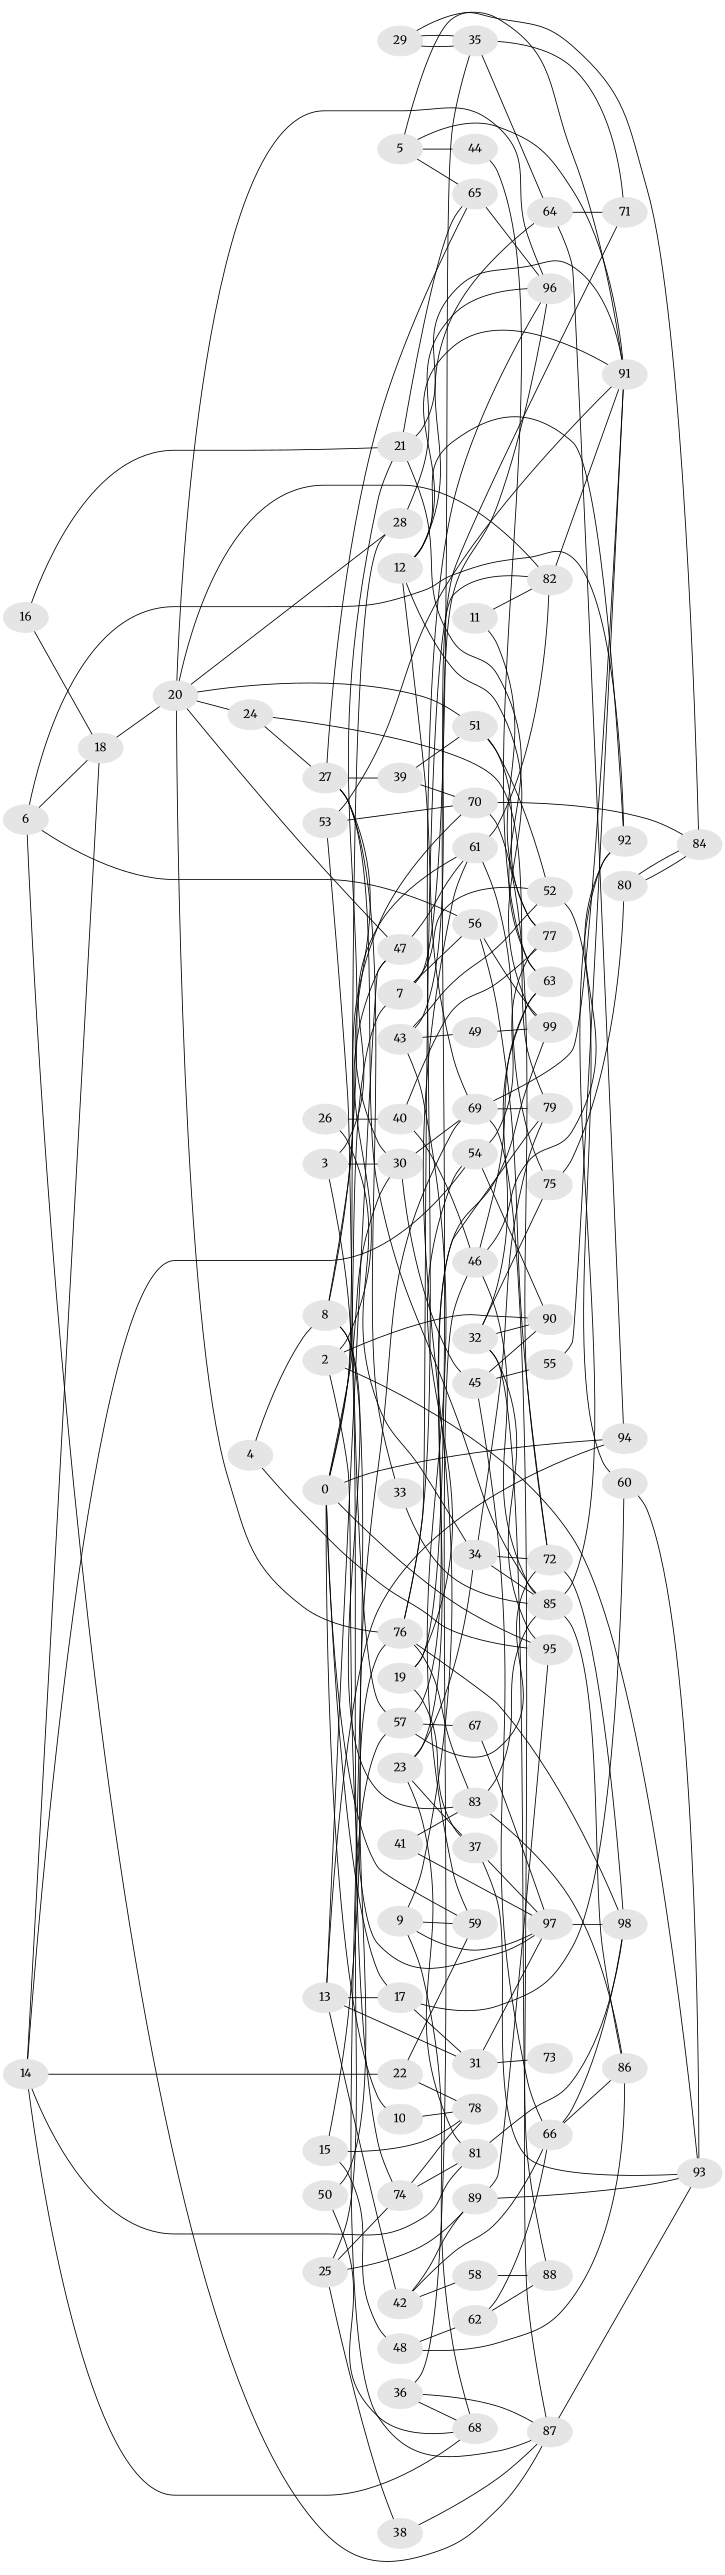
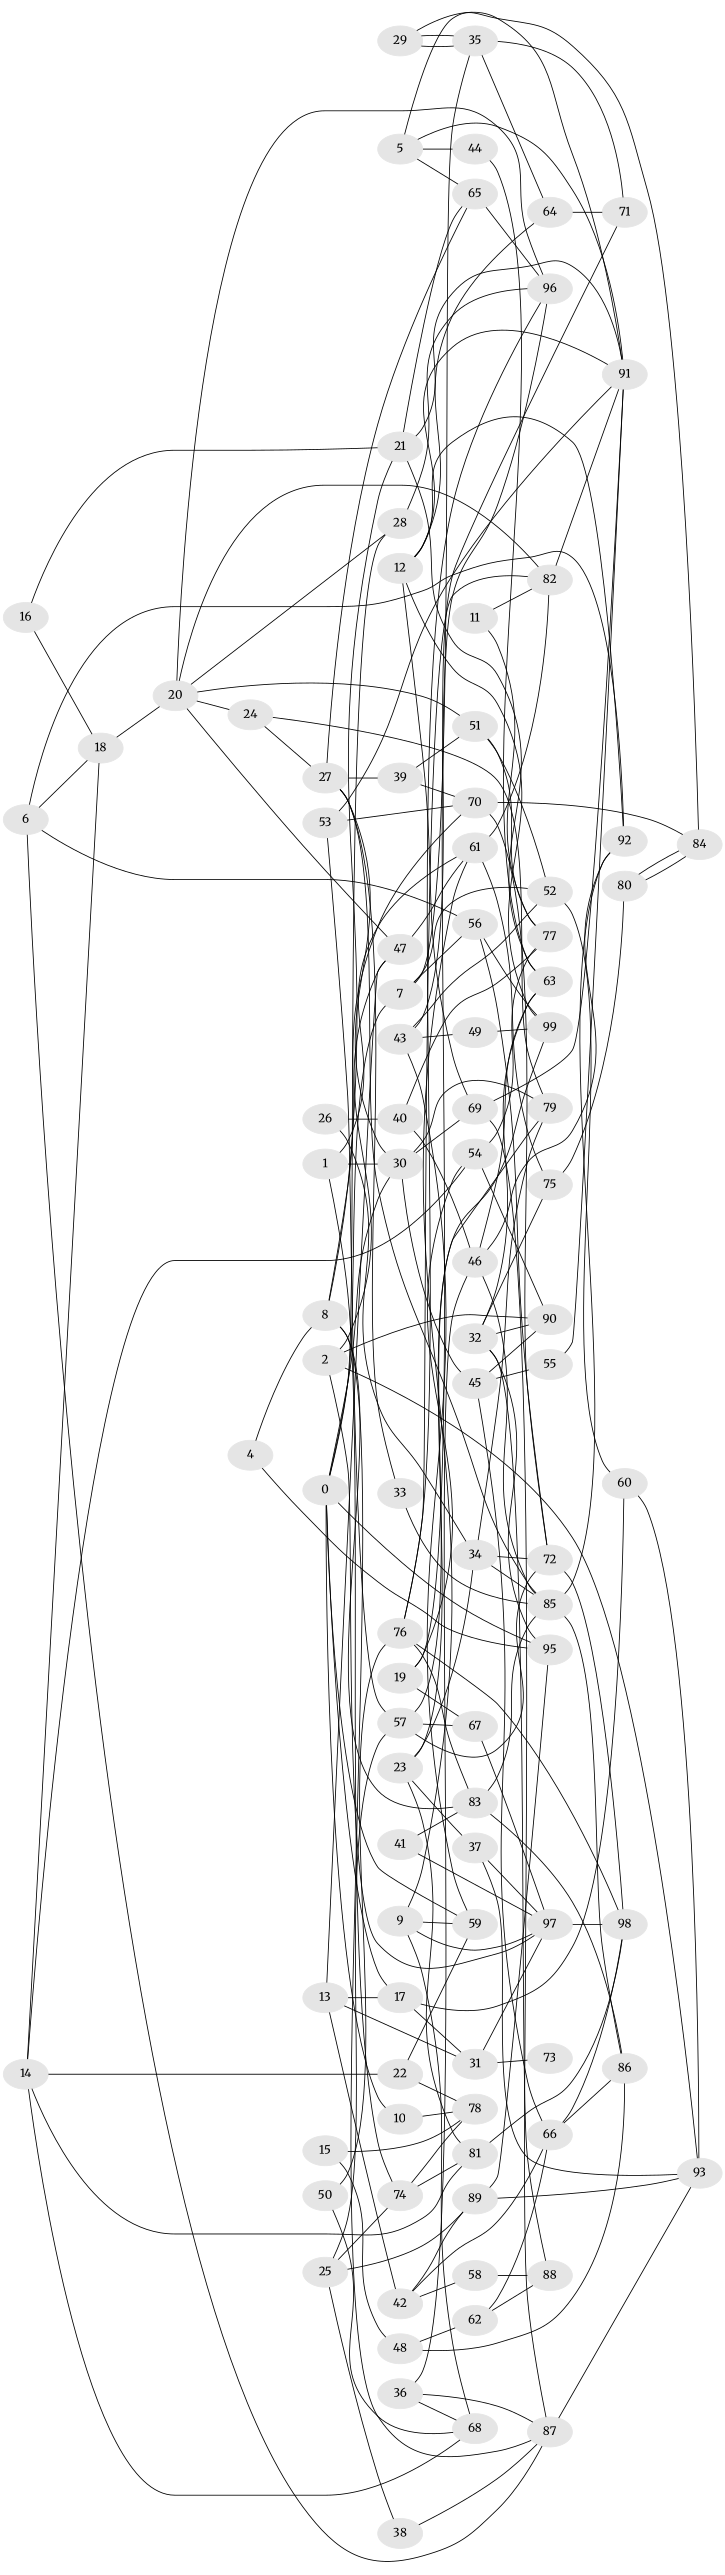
edge "79" -- "69": now "79" -- "30"
node "3": label "3" -> "1"
edge "20" -- "76": removed
node "94": removed
edge "69" -- "15": removed
edge "19" -- "37": now "19" -- "67"
